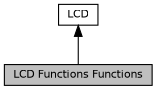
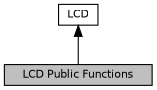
node "LCD Functions Functions": label "LCD Functions Functions" -> "LCD Public Functions"
